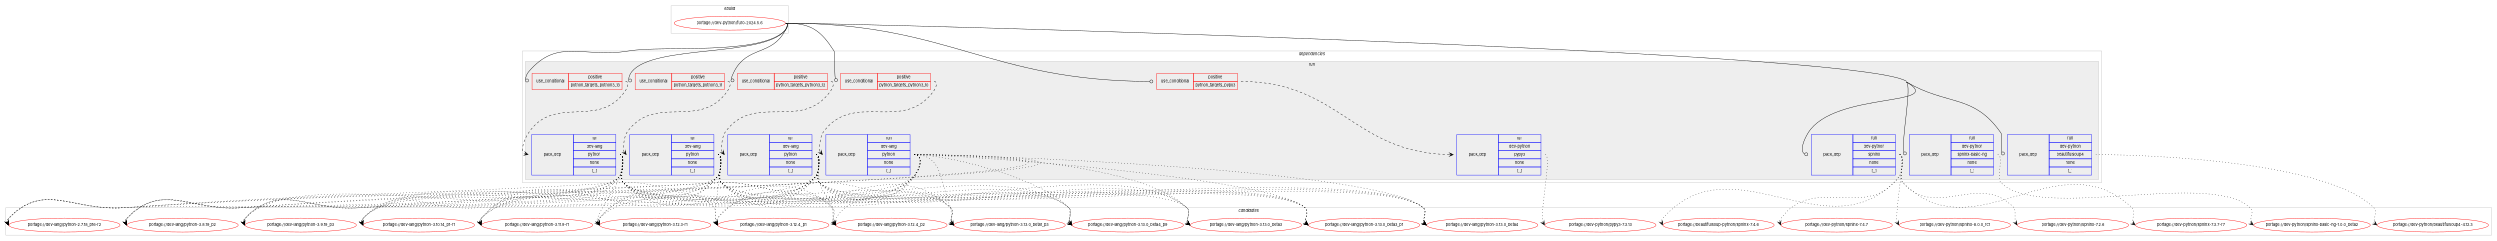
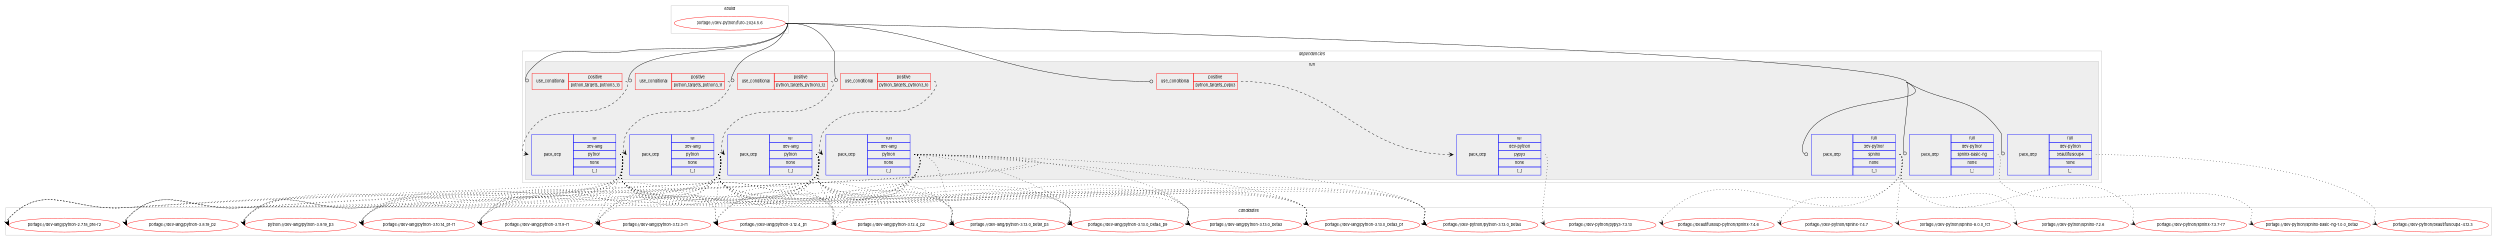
node "portage://dev-lang/python-3.9.19_p3": label "portage://dev-lang/python-3.9.19_p3" -> "python://dev-lang/python-3.9.19_p3"
node "portage://dev-lang/python-3.13.0_beta4": label "portage://dev-lang/python-3.13.0_beta4" -> "portage://dev-python/python-3.13.0_beta4"
